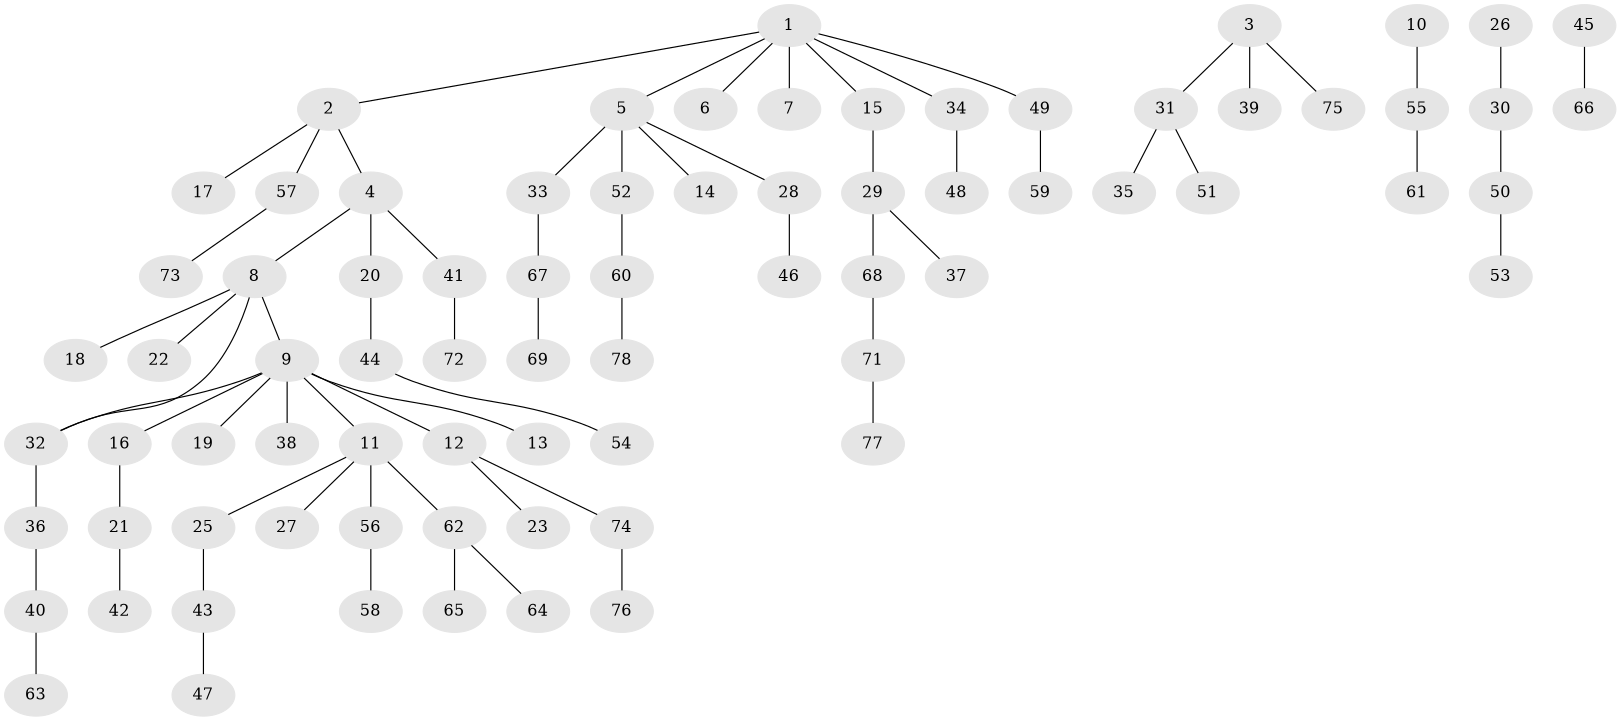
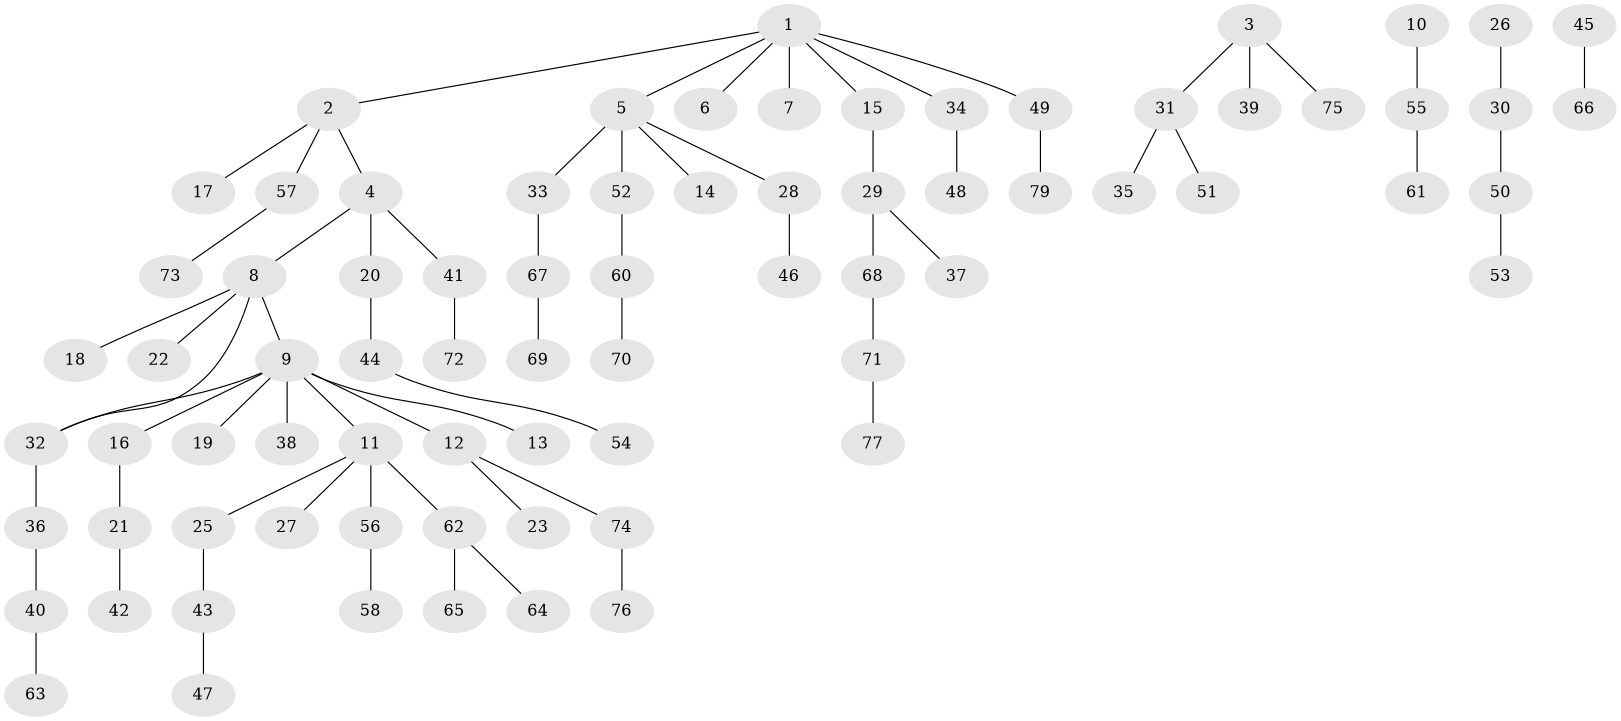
node "59": label "59" -> "79"
node "78": label "78" -> "70"
